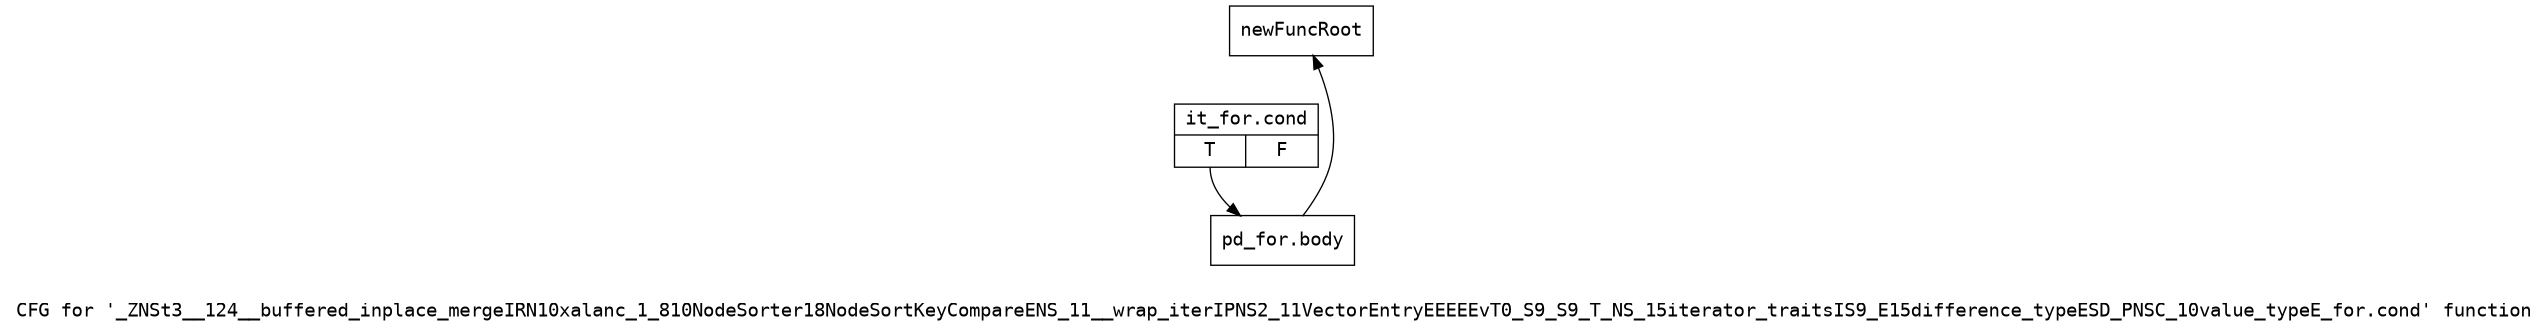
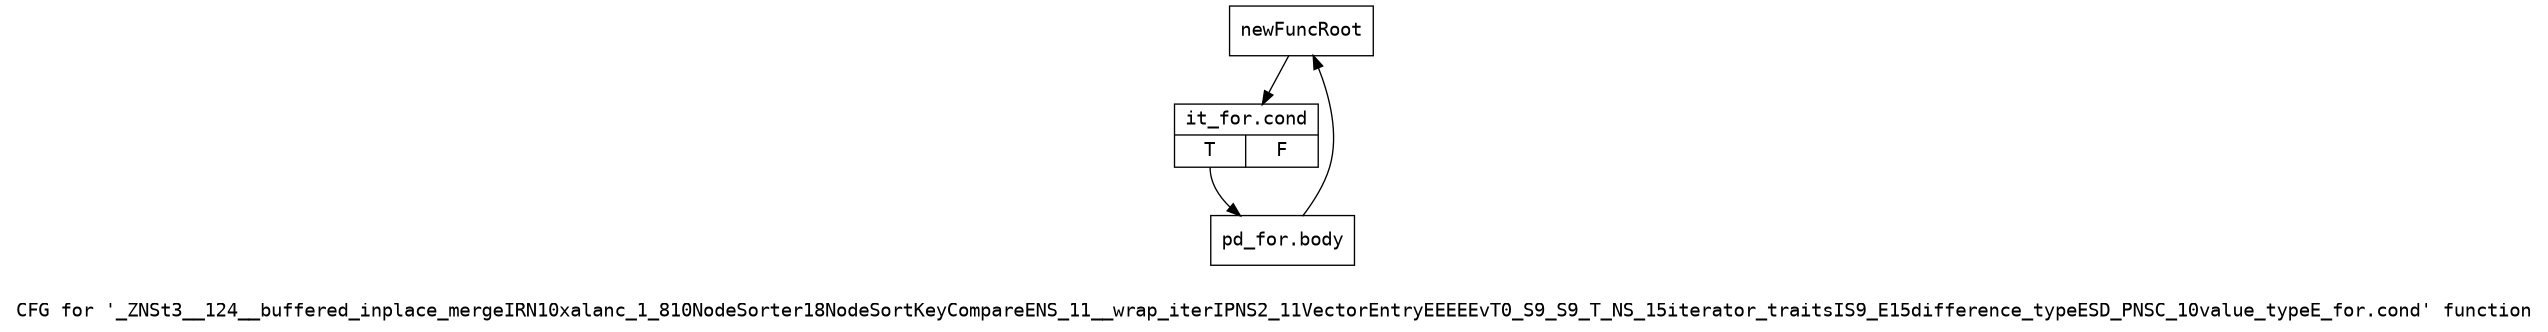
edge "newFuncRoot" -> "it_for.cond": added
